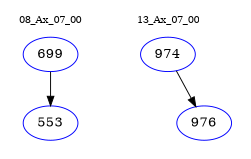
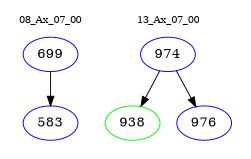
node "553": label "553" -> "583"
node "938": added
